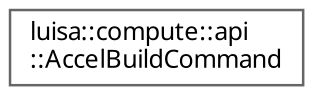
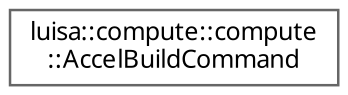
node "luisa::compute::api ::AccelBuildCommand": label "luisa::compute::api ::AccelBuildCommand" -> "luisa::compute::compute ::AccelBuildCommand"
